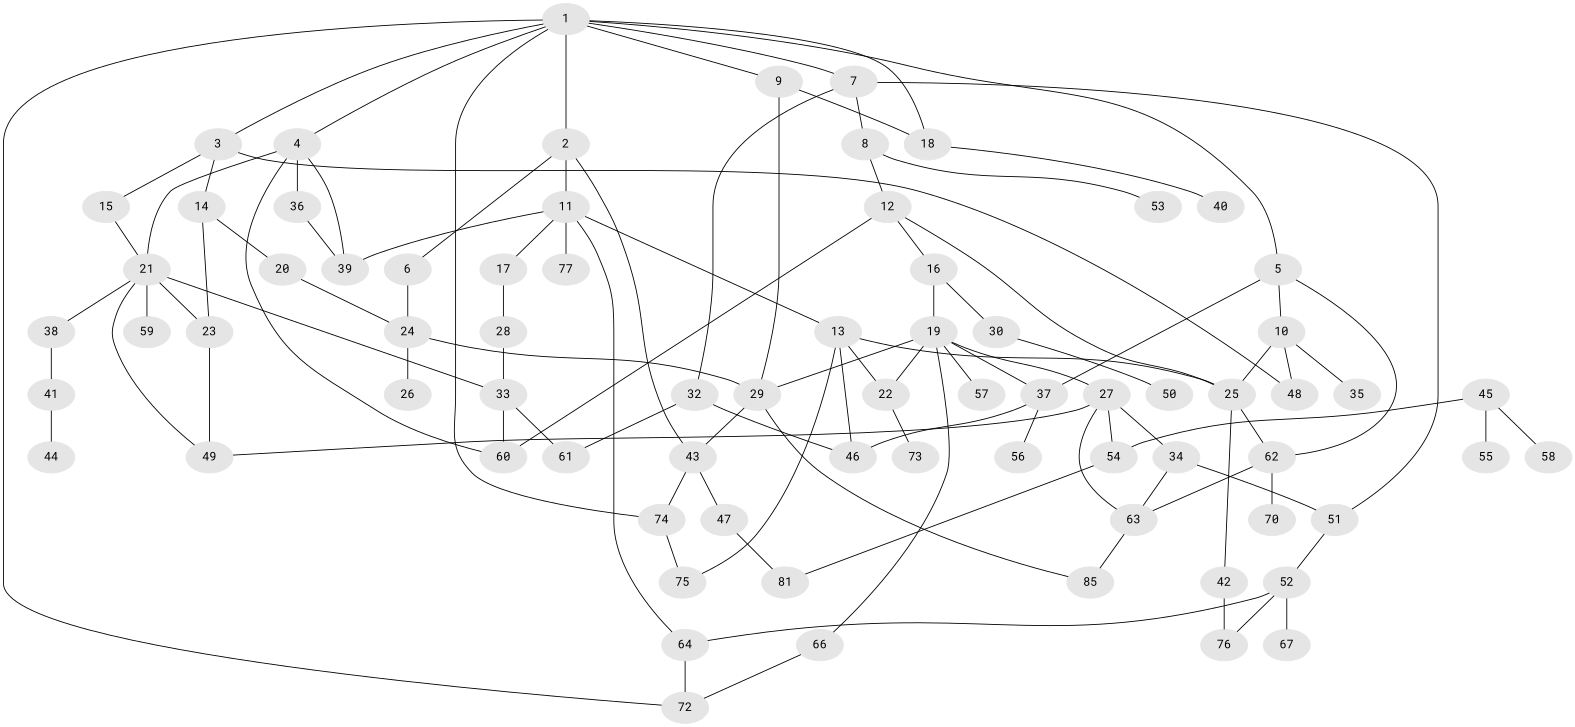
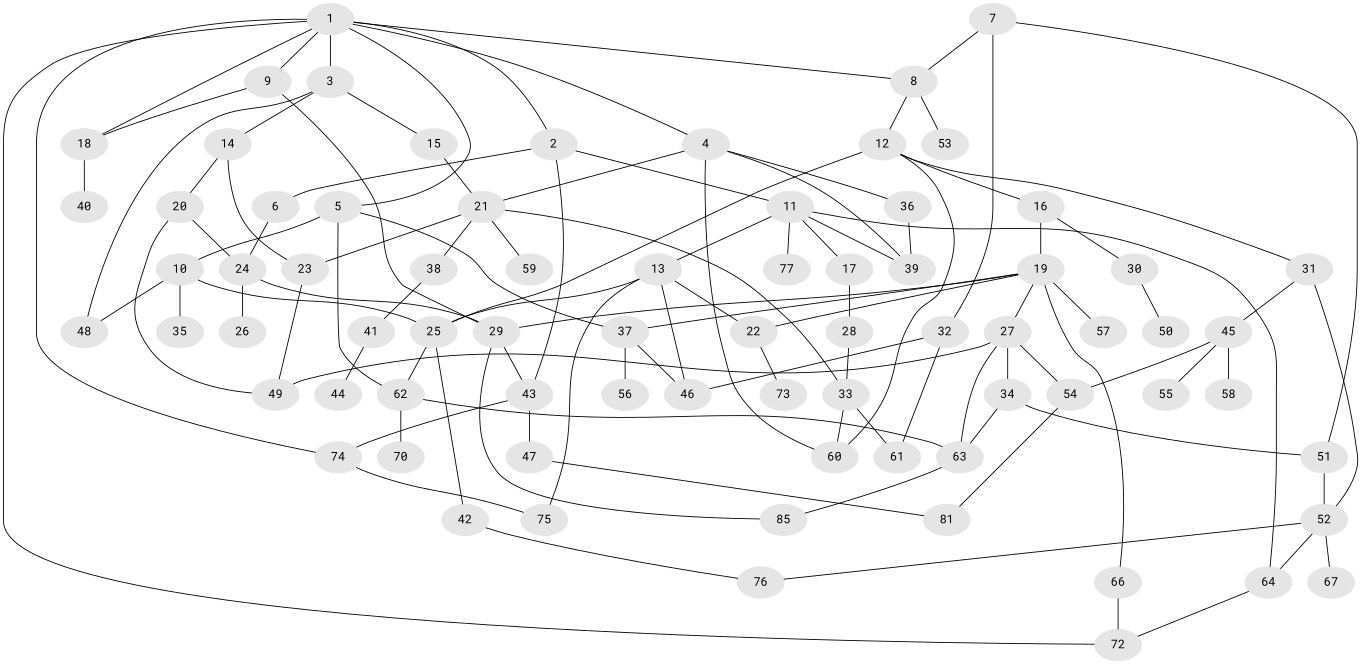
edge "1" -- "7": now "1" -- "8"
node "31": added
edge "21" -- "49": now "20" -- "49"
